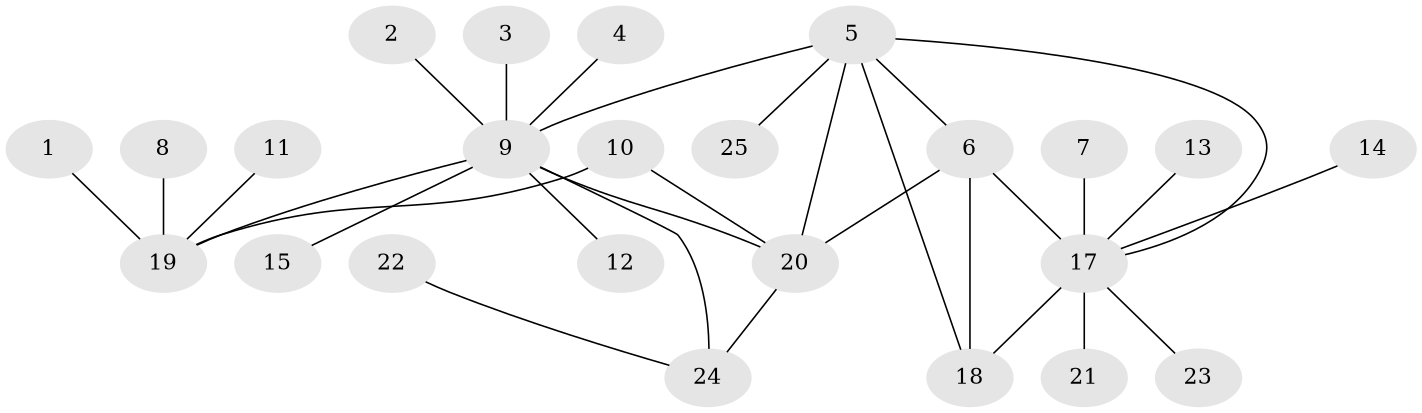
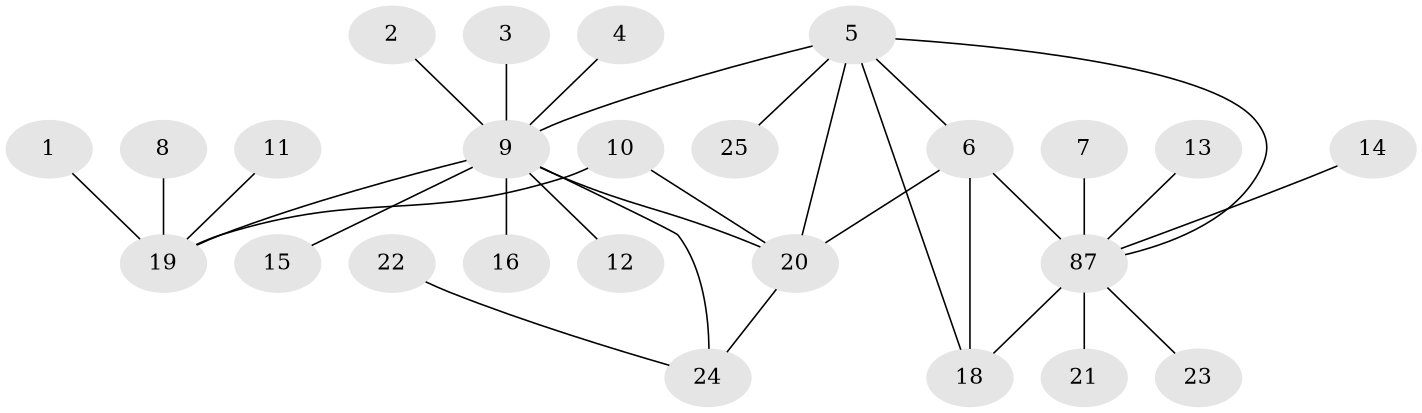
node "16": added
node "17": label "17" -> "87"
